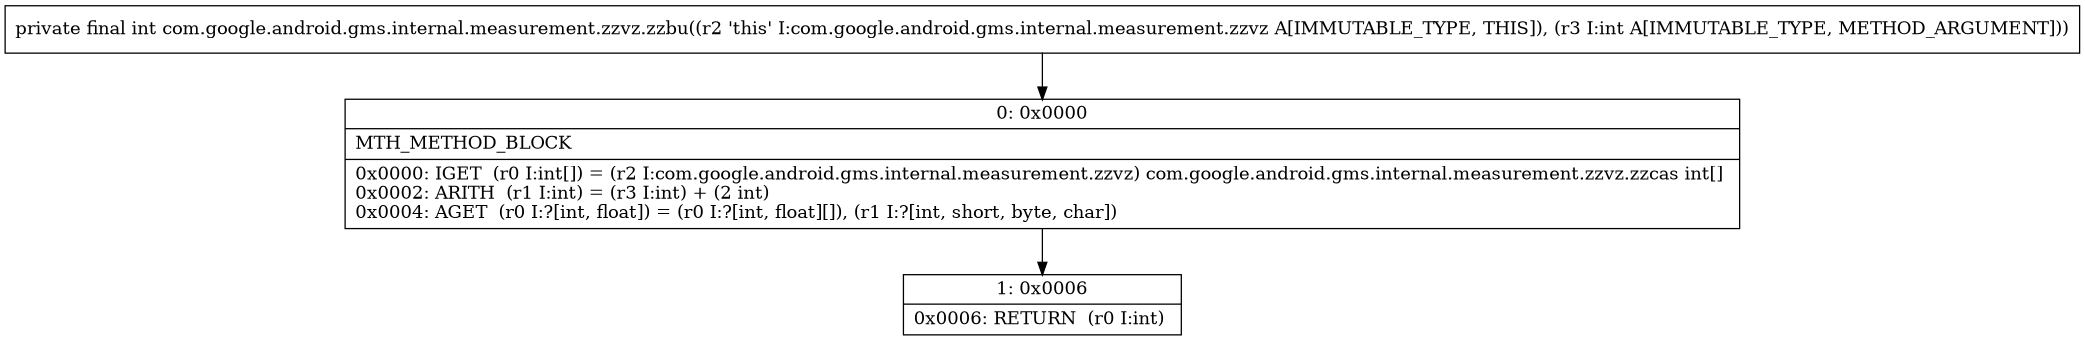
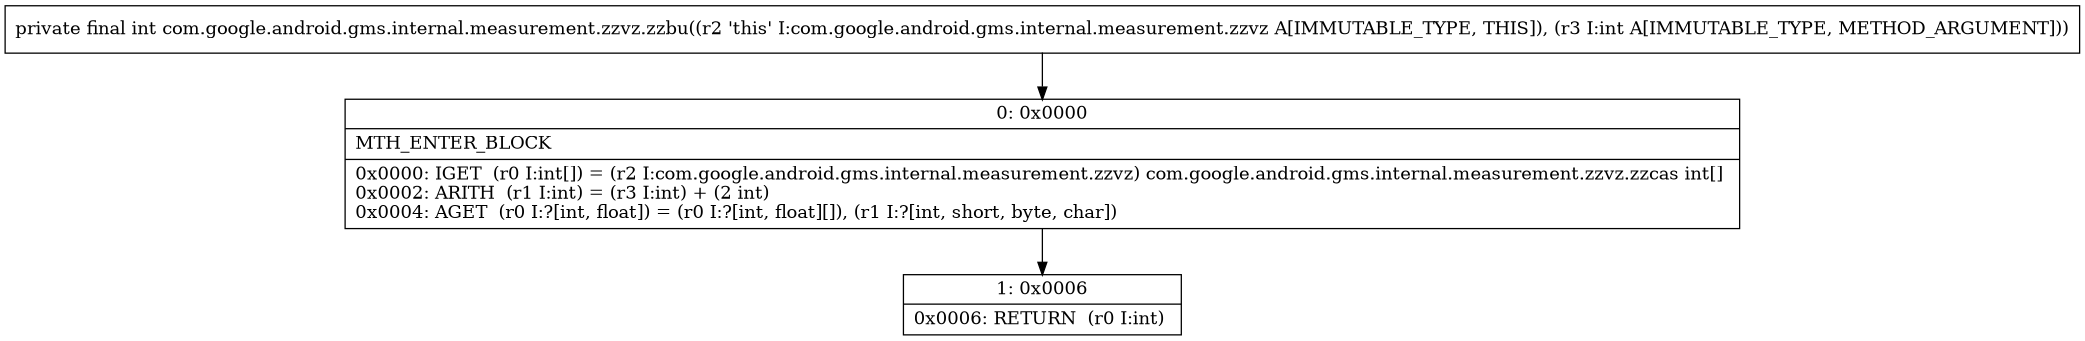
node "0: 0x0000": text "MTH_METHOD_BLOCK" -> "MTH_ENTER_BLOCK"
